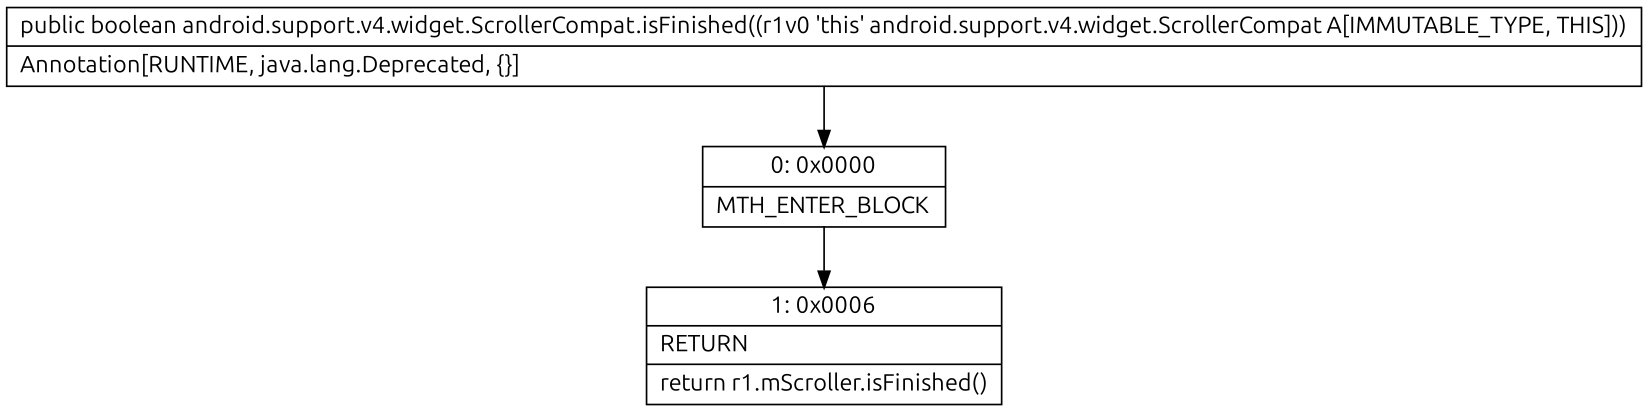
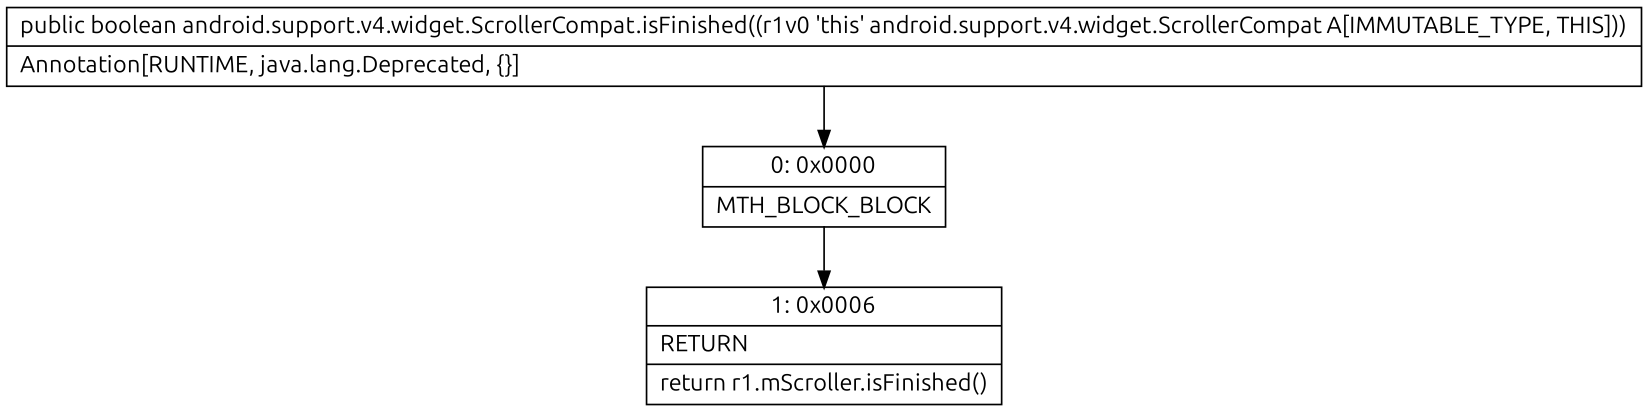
node "0: 0x0000": text "MTH_ENTER_BLOCK" -> "MTH_BLOCK_BLOCK"
